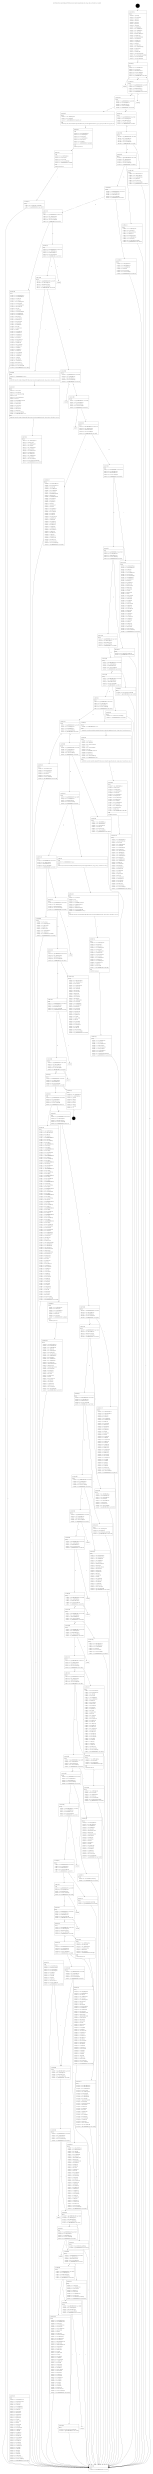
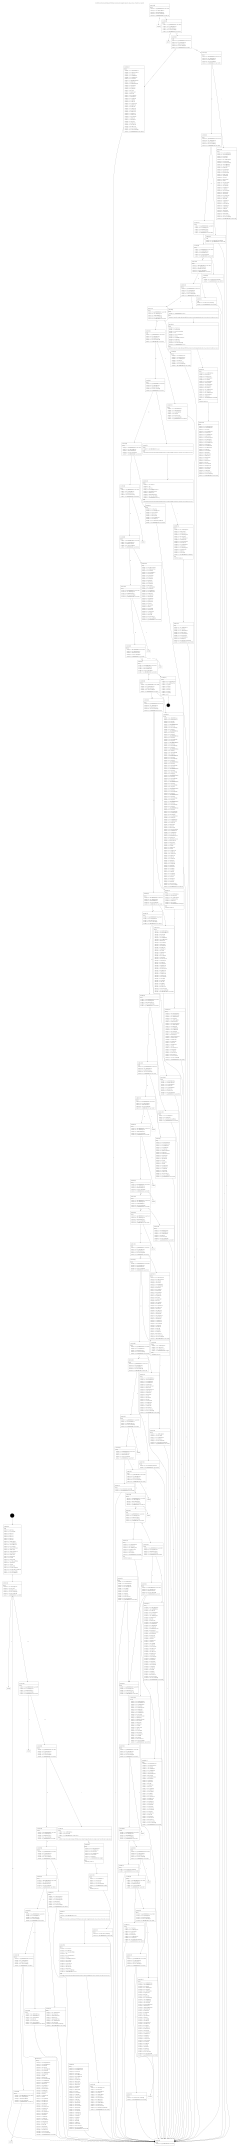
node "0x401e04 [28]": removed
